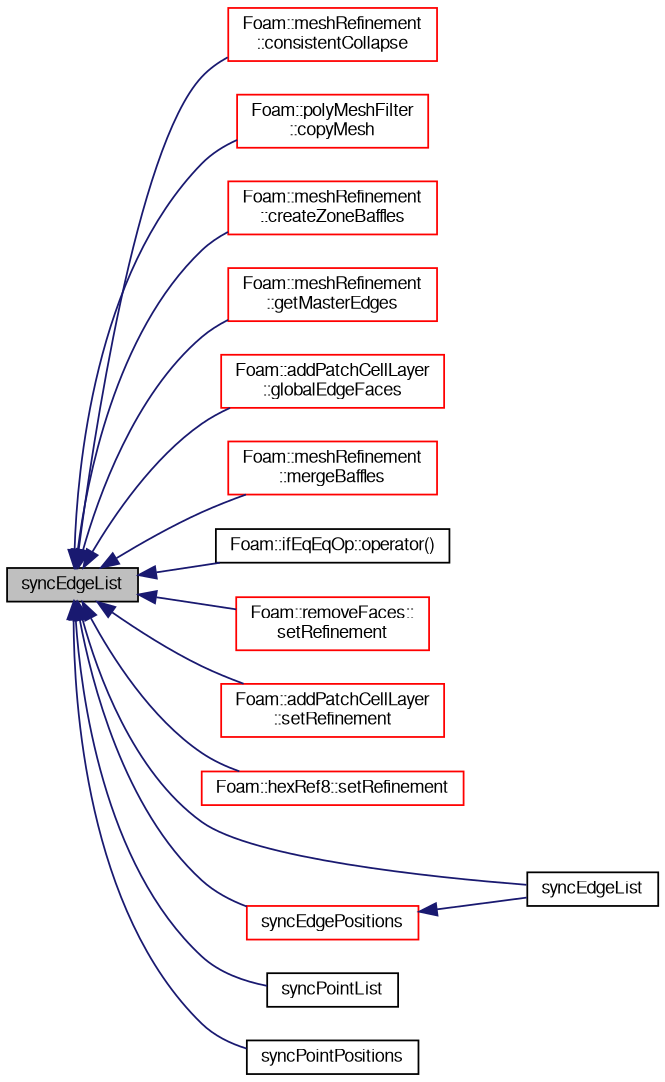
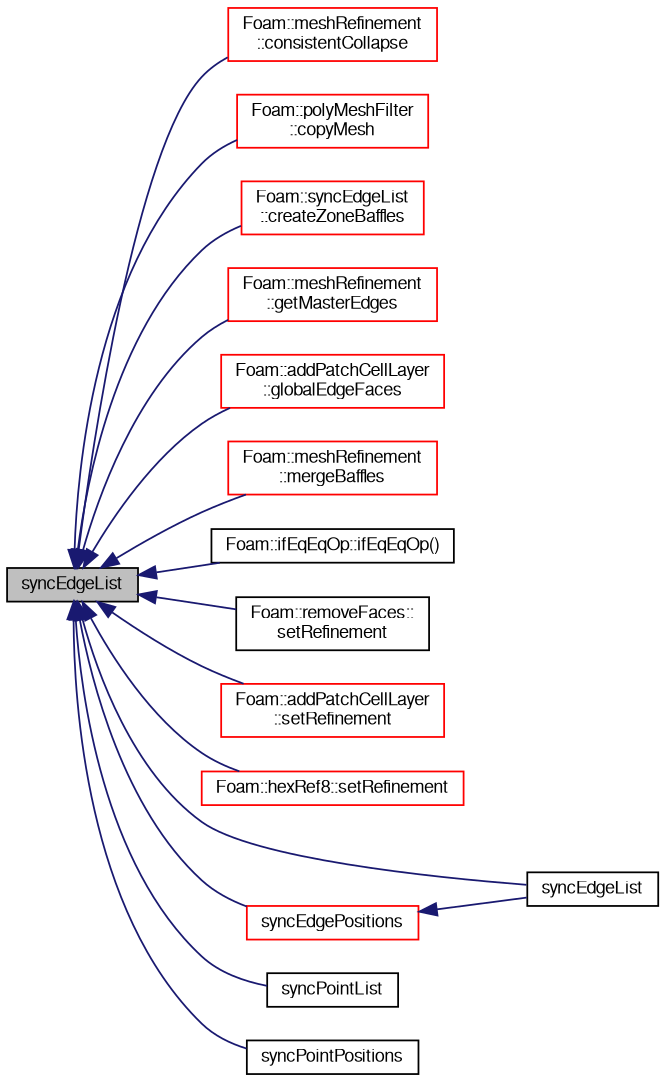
node "Foam::meshRefinement ::createZoneBaffles": label "Foam::meshRefinement ::createZoneBaffles" -> "Foam::syncEdgeList ::createZoneBaffles"
node "Foam::ifEqEqOp::operator()": label "Foam::ifEqEqOp::operator()" -> "Foam::ifEqEqOp::ifEqEqOp()"
node "Foam::removeFaces:: setRefinement": color red -> black
